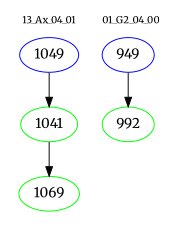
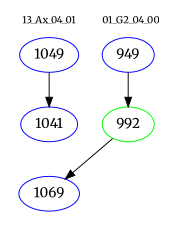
node "1041": color green -> blue
edge "1041" -> "1069": now "992" -> "1069"
node "1069": color green -> blue
